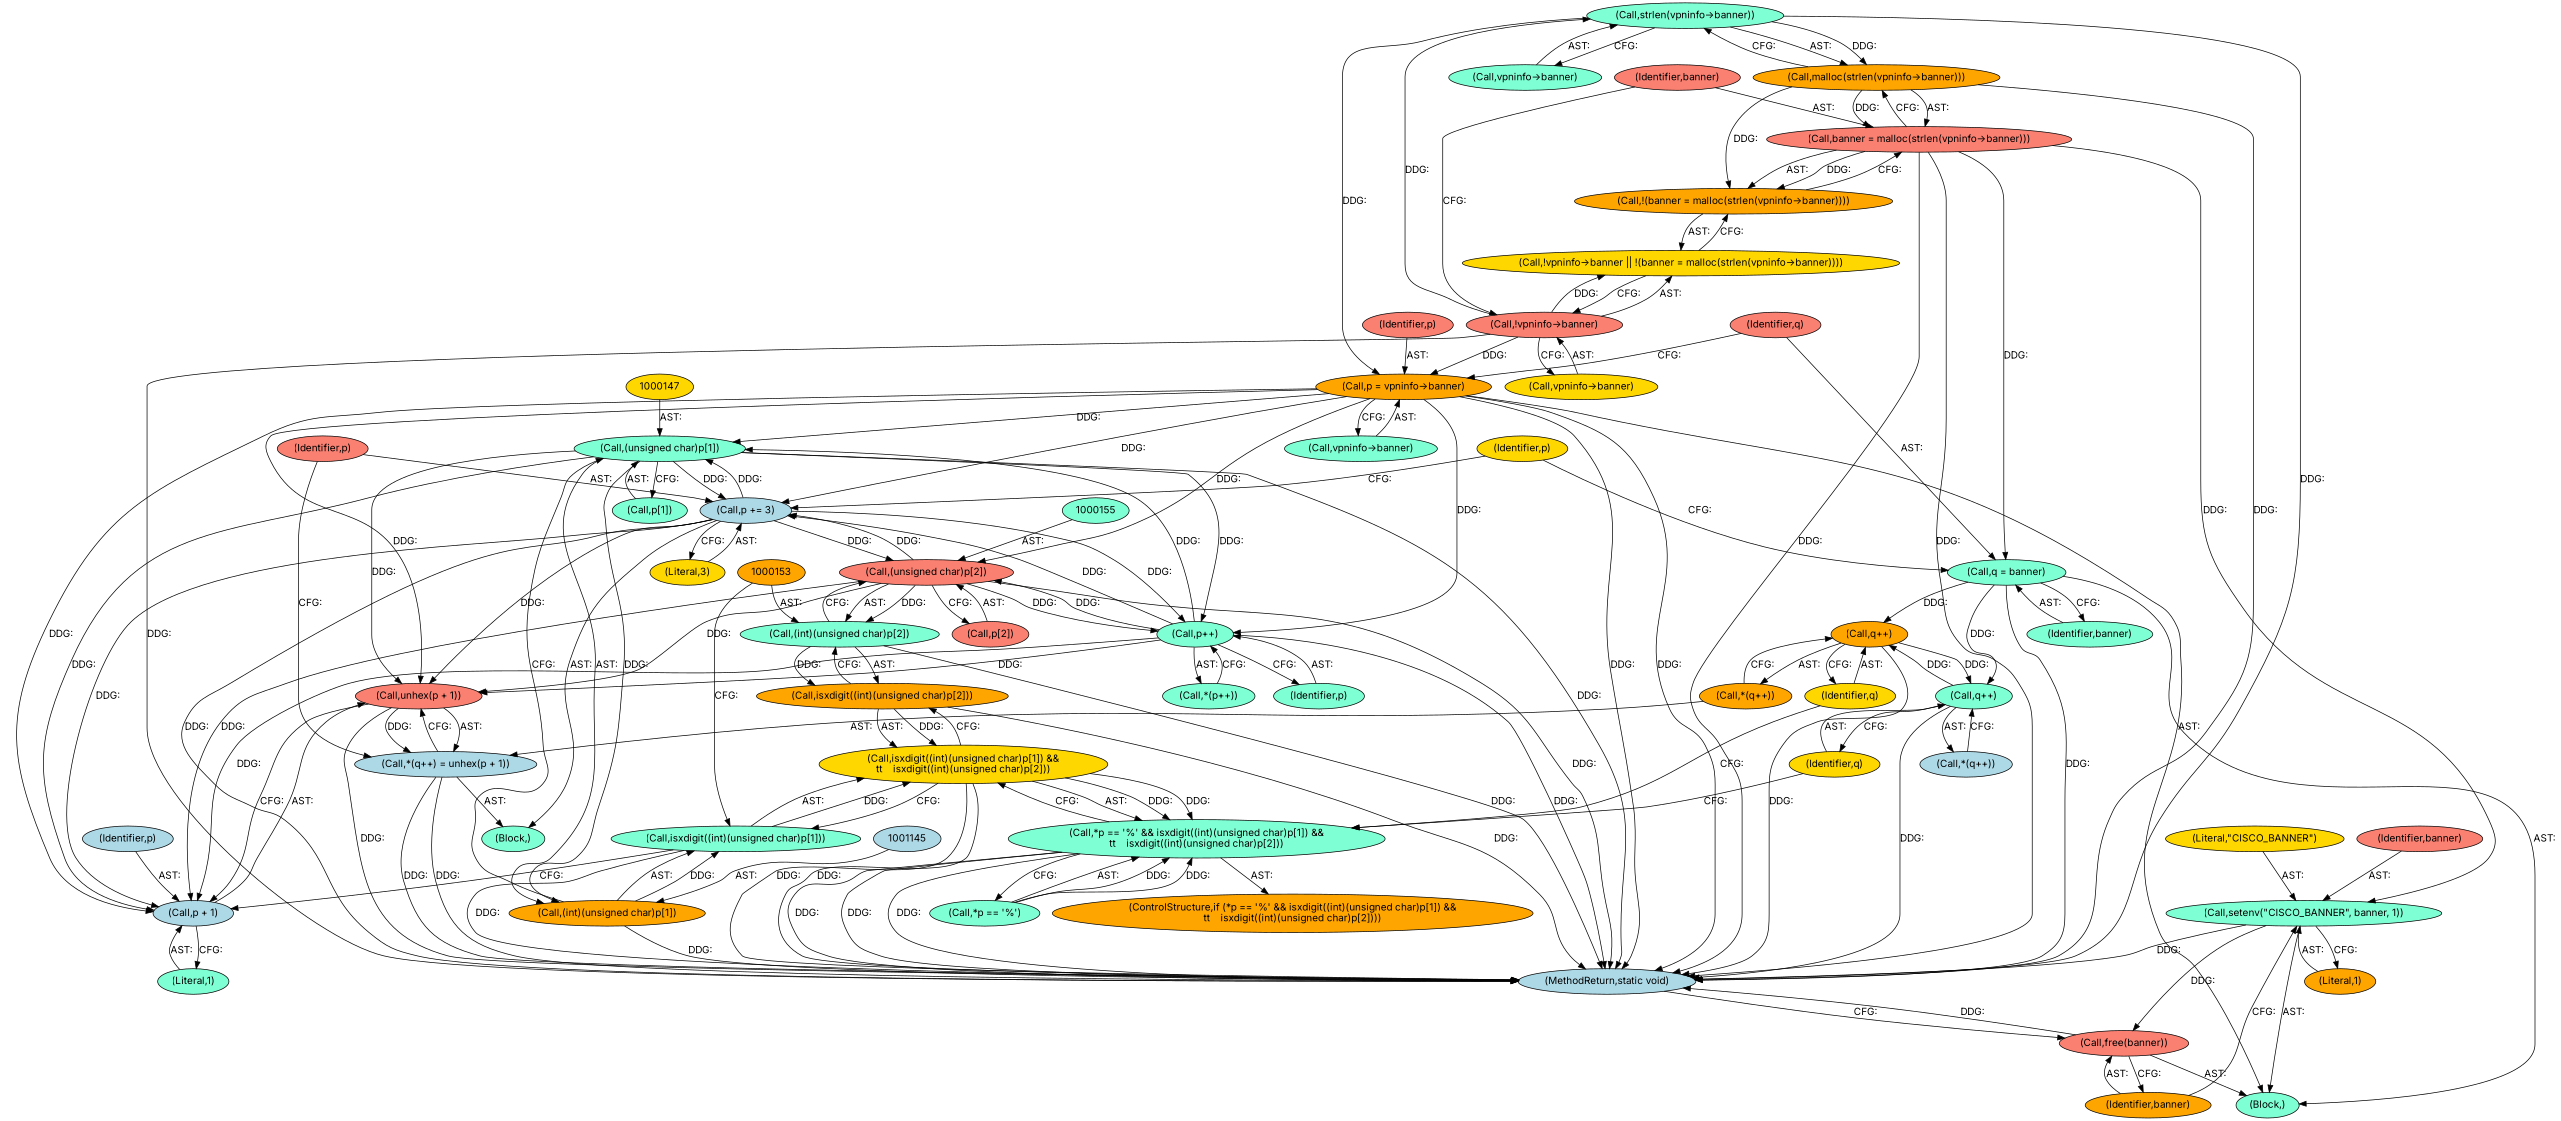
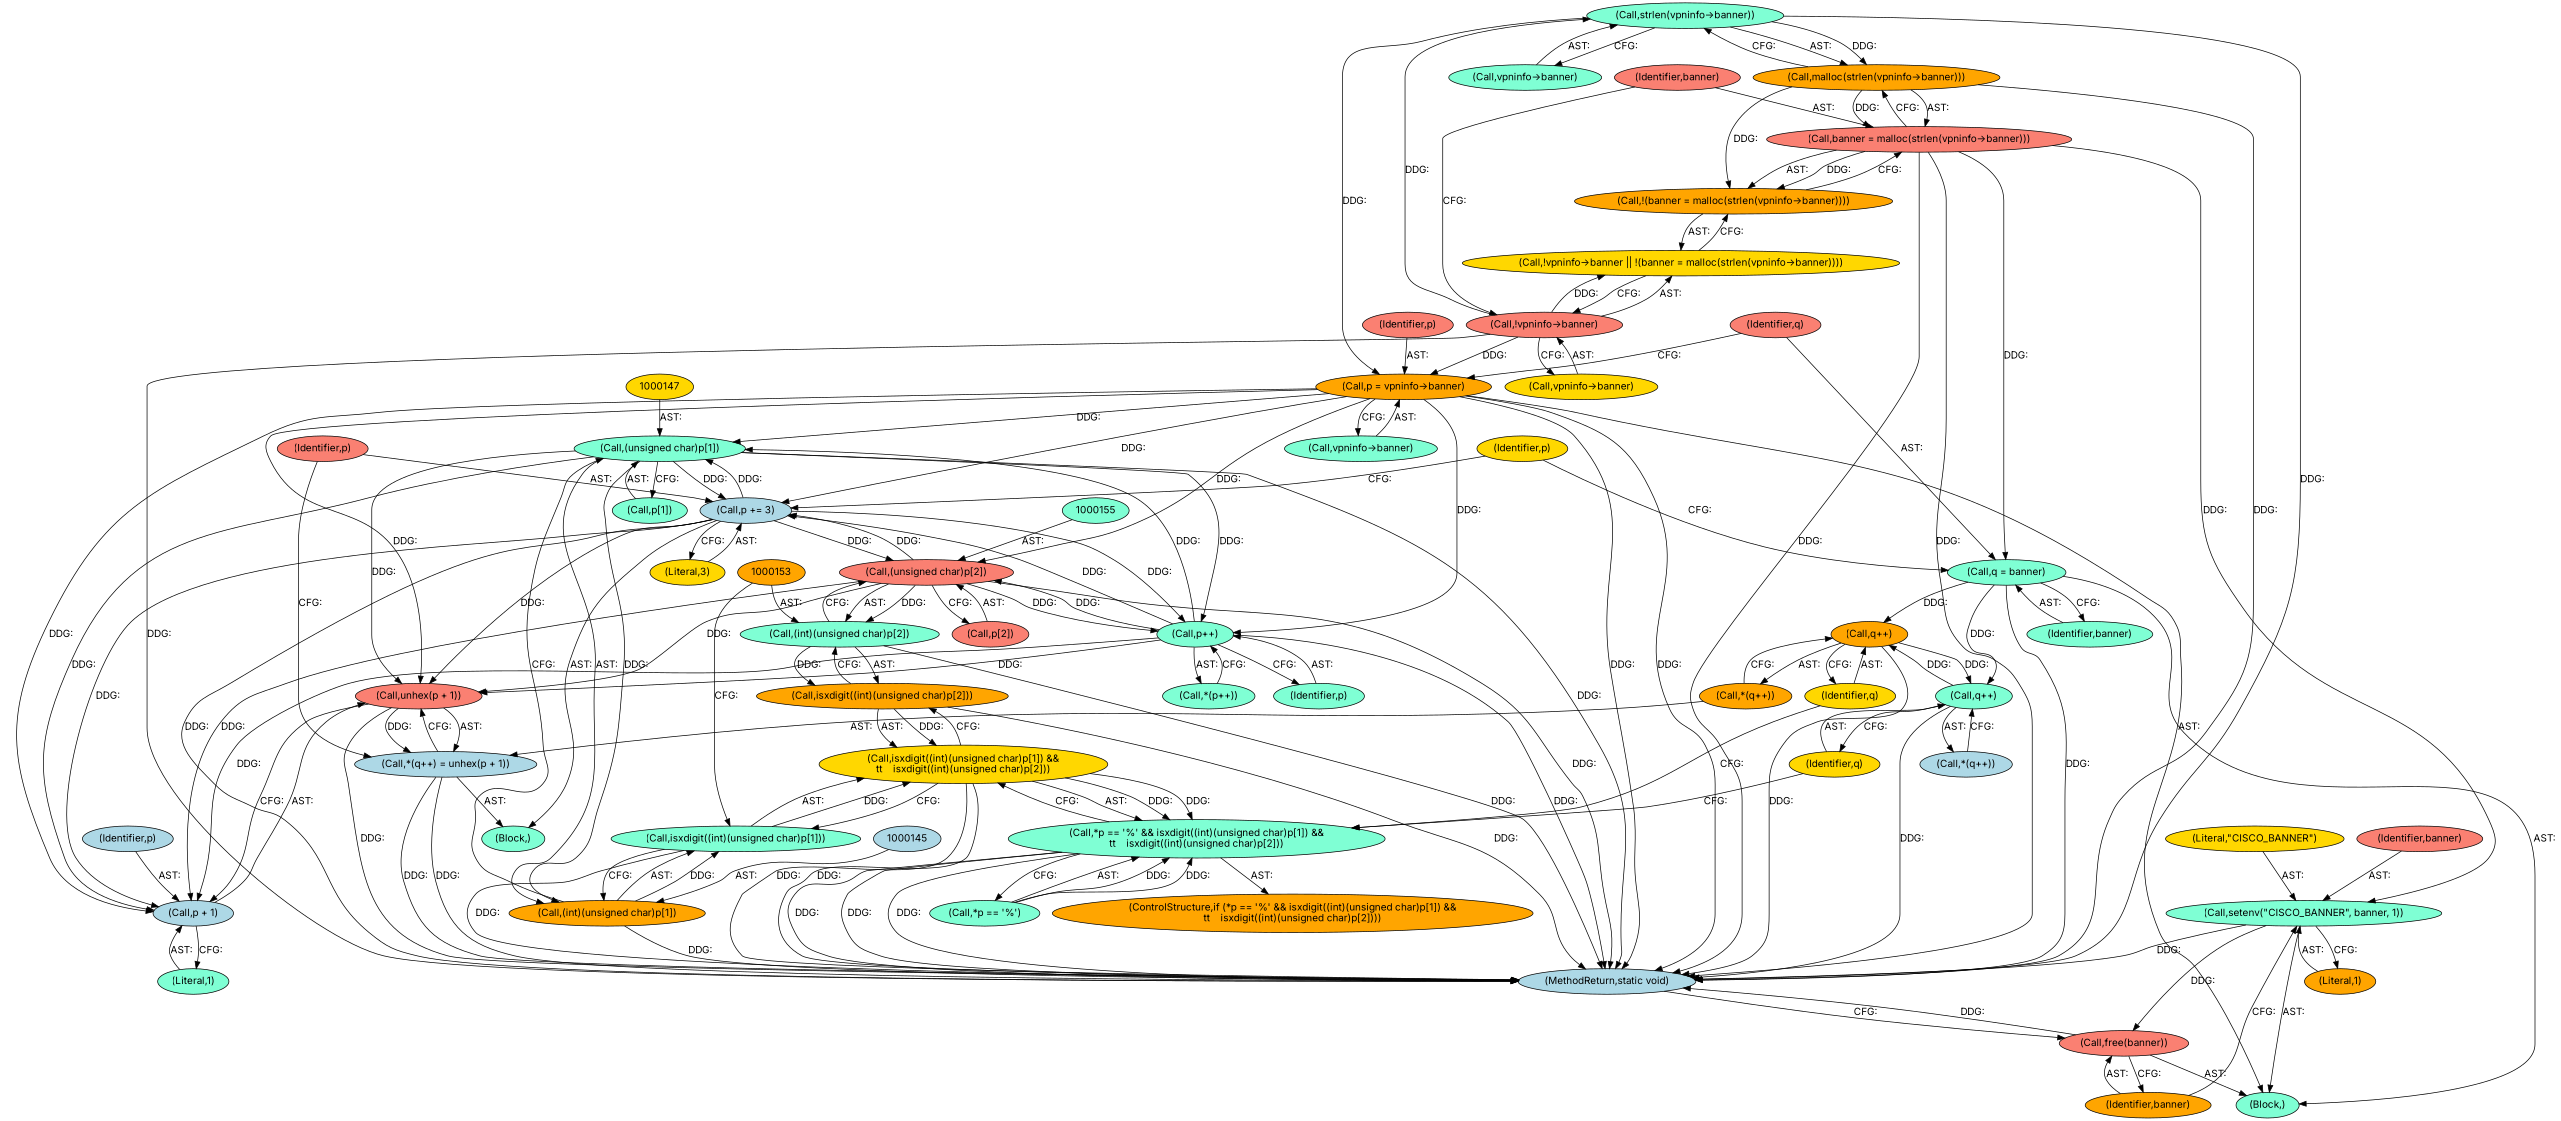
node "1001145": label "1001145" -> "1000145"
edge "(Call,isxdigit((int)(unsigned char)p[1]))" -> "(Call,p + 1)": now "(Call,isxdigit((int)(unsigned char)p[1]))" -> "(Call,(int)(unsigned char)p[1])"
